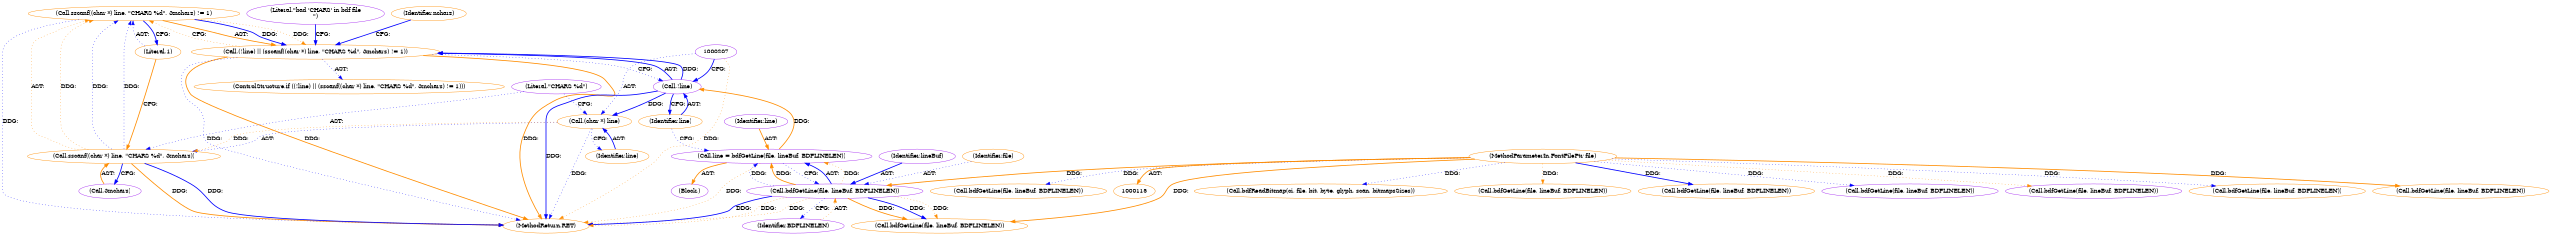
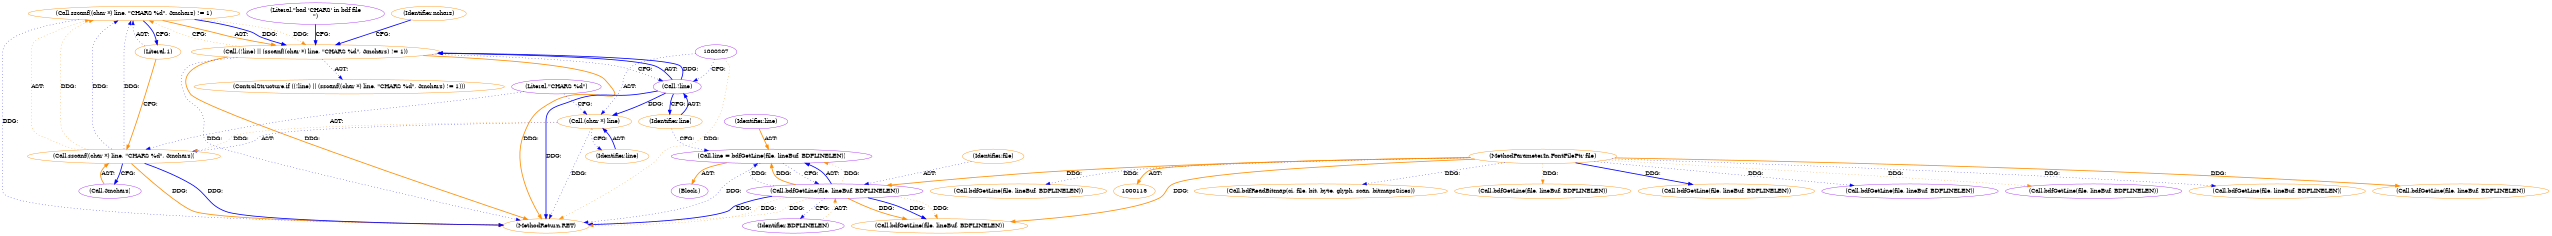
edge "1000207" -> "(Call,!line)": style bold -> dotted
edge "(Call,line = bdfGetLine(file, lineBuf, BDFLINELEN))" -> "(Call,!line)": removed, label "DDG:"
node "(Identifier,lineBuf)": removed
edge "(Call,line = bdfGetLine(file, lineBuf, BDFLINELEN))" -> "(MethodReturn,RET)": color darkorange -> blue
